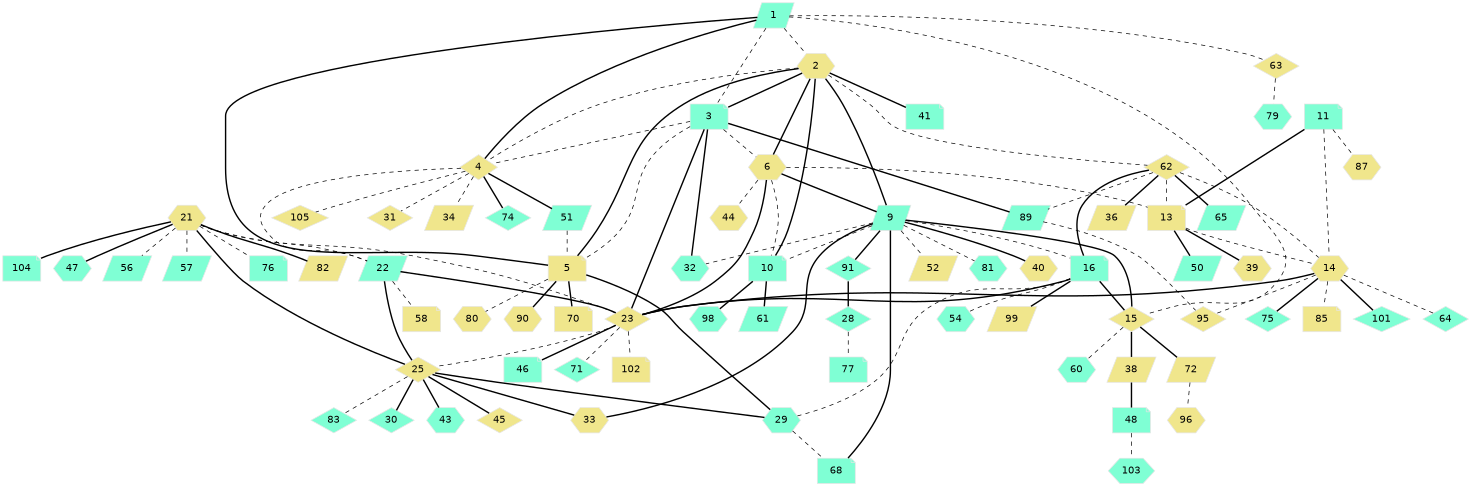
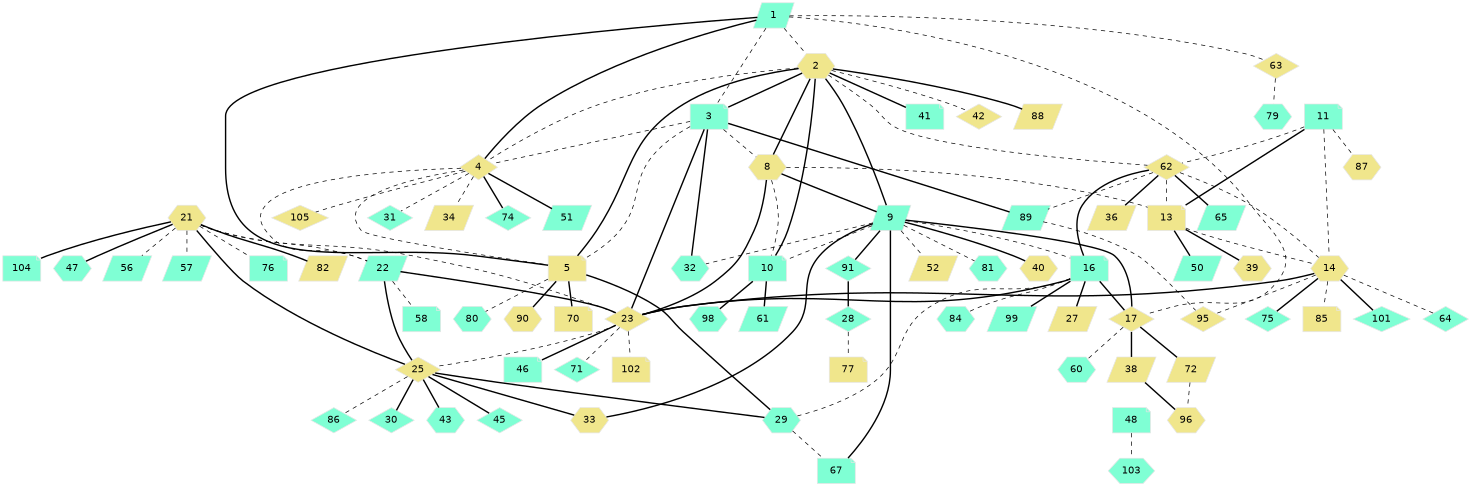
node "42": added
node "88": added
edge "11" -- "62": added
node "6": label "6" -> "8"
node "31": fillcolor khaki -> aquamarine
node "44": removed
edge "51" -- "5": now "4" -- "5"
node "58": fillcolor khaki -> aquamarine
node "80": fillcolor khaki -> aquamarine
node "54": label "54" -> "84"
node "99": fillcolor khaki -> aquamarine
node "27": added
node "15": label "15" -> "17"
node "77": fillcolor aquamarine -> khaki
edge "38" -- "48": now "38" -- "96"
node "83": label "83" -> "86"
node "45": fillcolor khaki -> aquamarine
node "68": label "68" -> "67"
